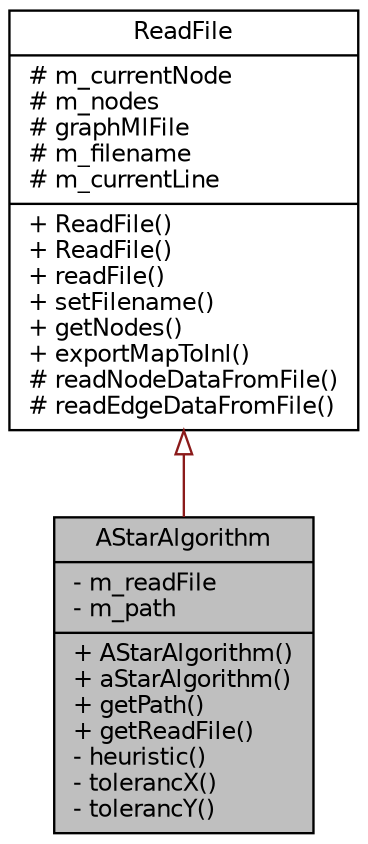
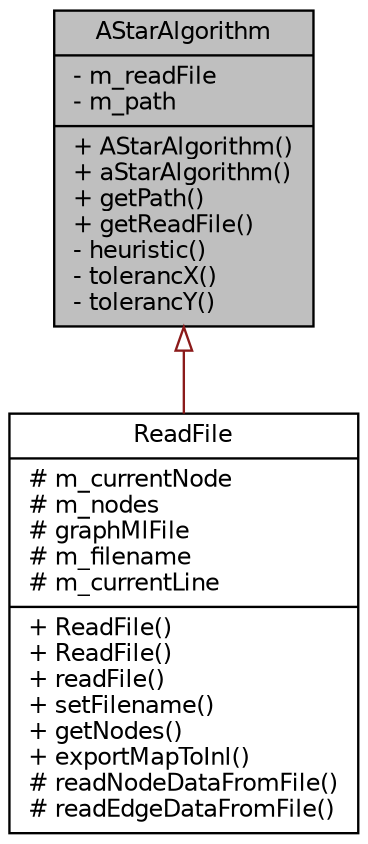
edge "AStarAlgorithm" -> "ReadFile": reversed
